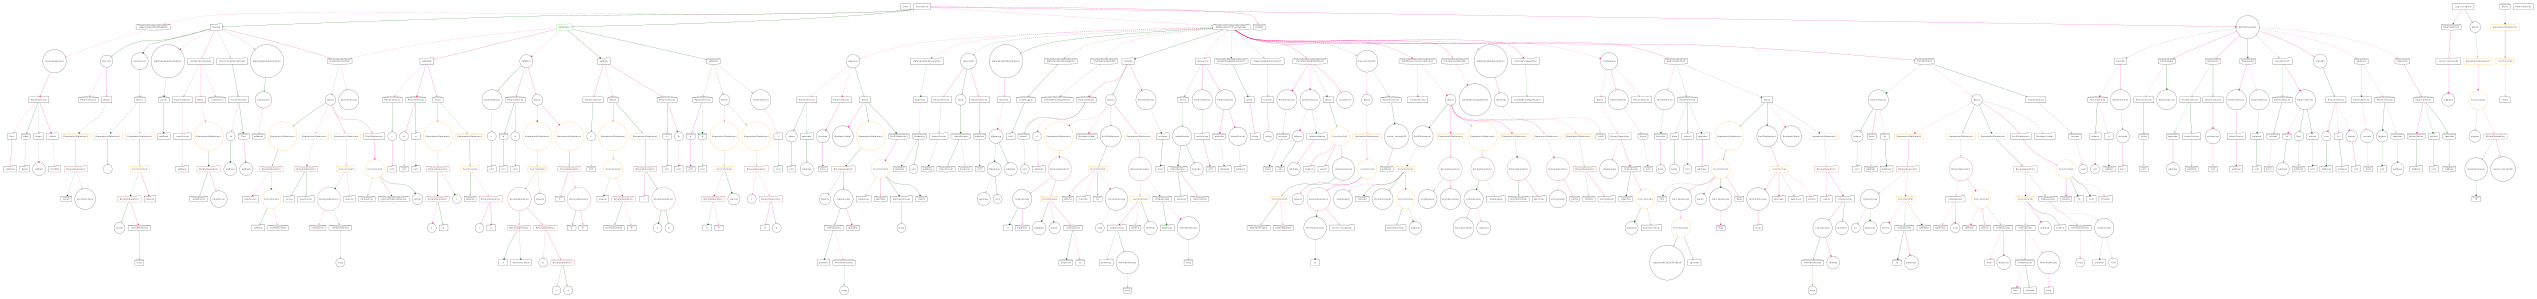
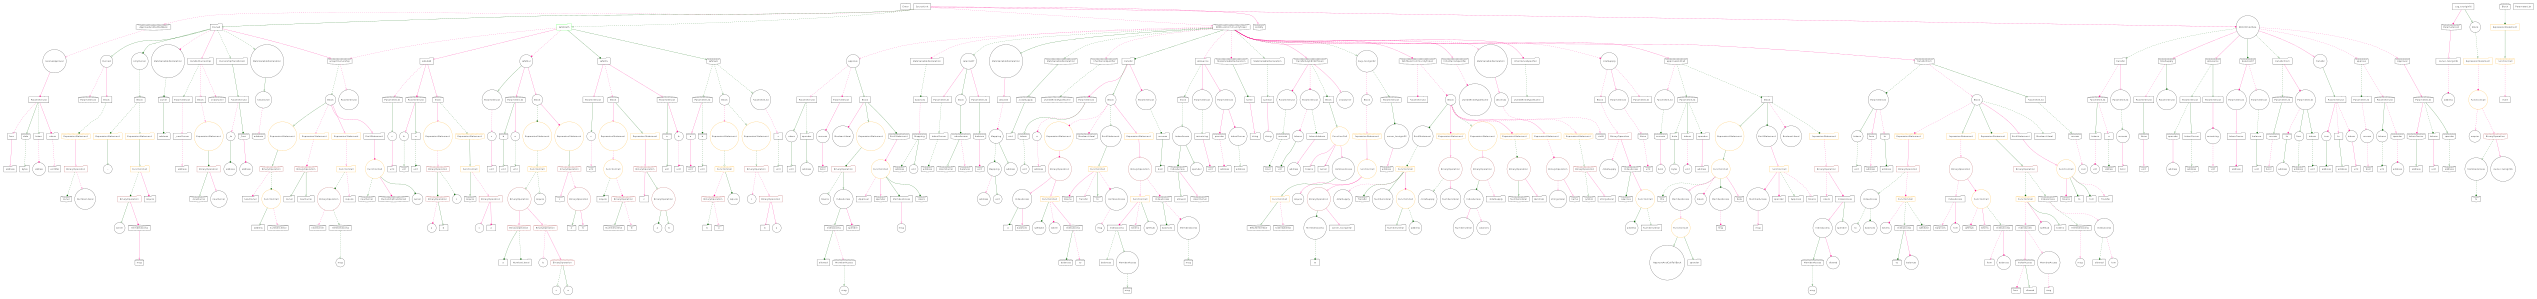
edge "SourceUnit" -> "SafeMath": style solid -> dashed
